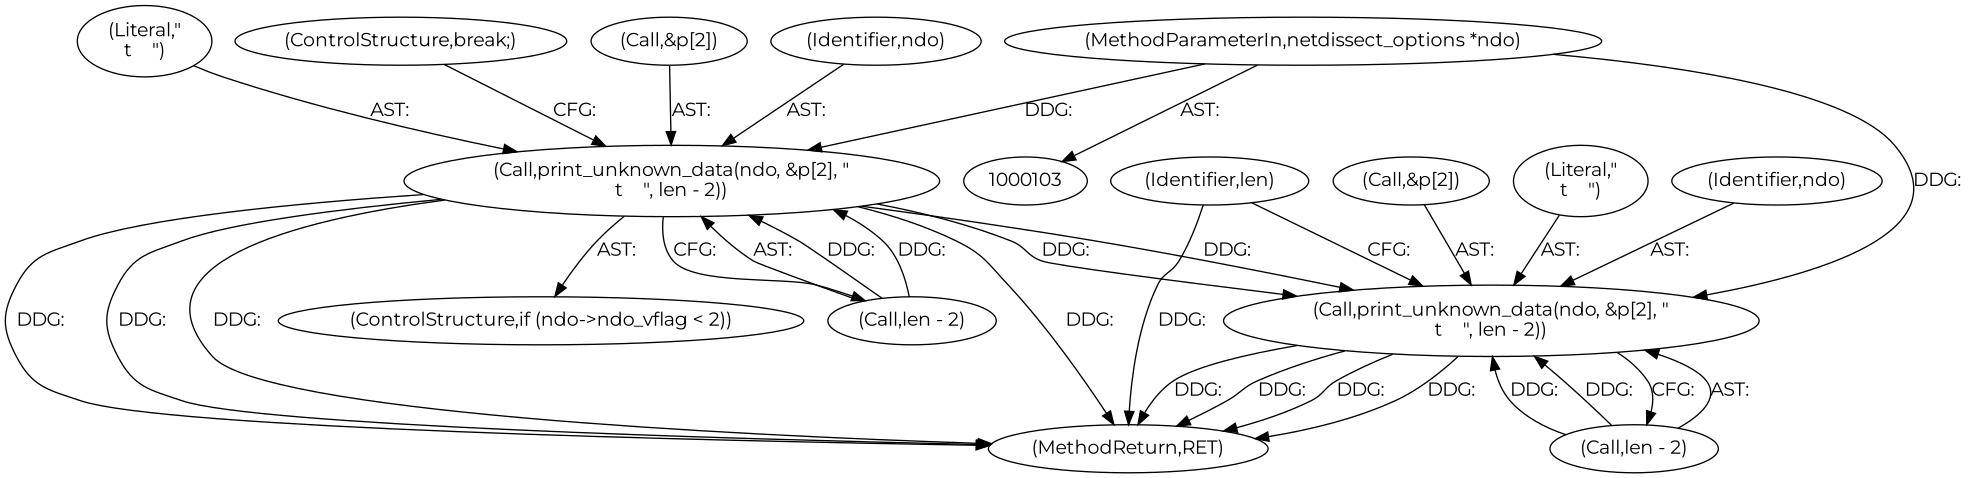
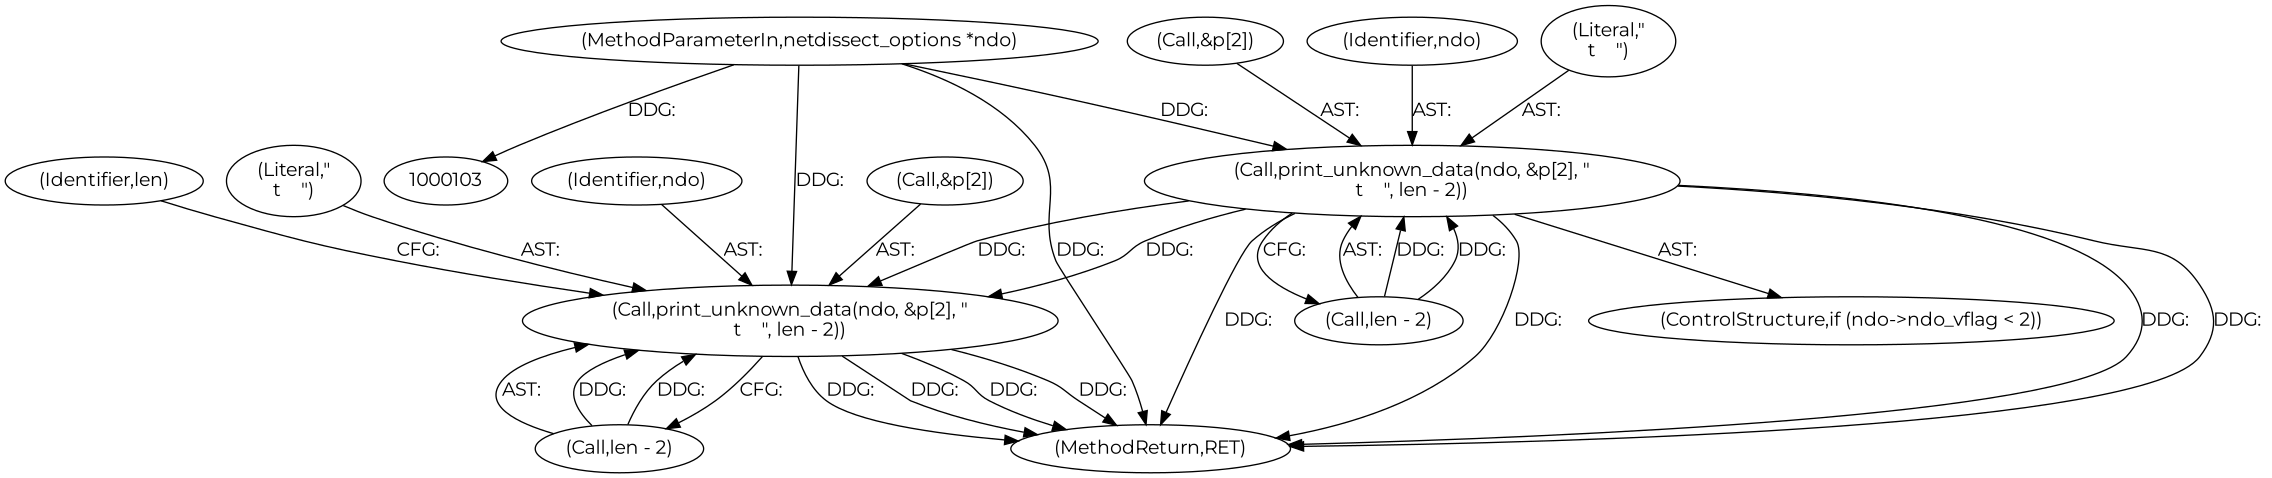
node "(ControlStructure,break;)": removed
edge "(MethodParameterIn,netdissect_options *ndo)" -> "1000103": label "AST: " -> "DDG: "
edge "(Identifier,len)" -> "(MethodReturn,RET)": now "(MethodParameterIn,netdissect_options *ndo)" -> "(MethodReturn,RET)"
